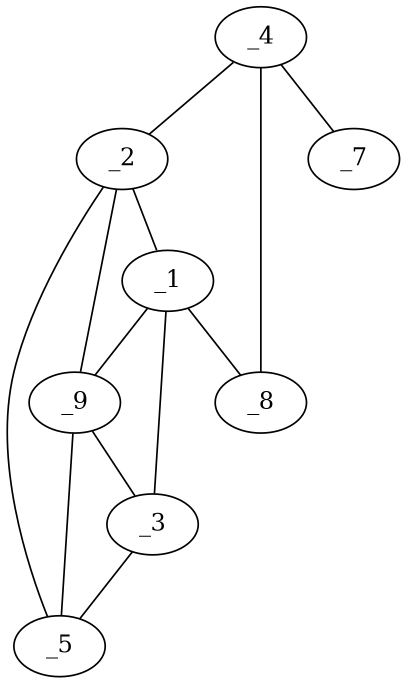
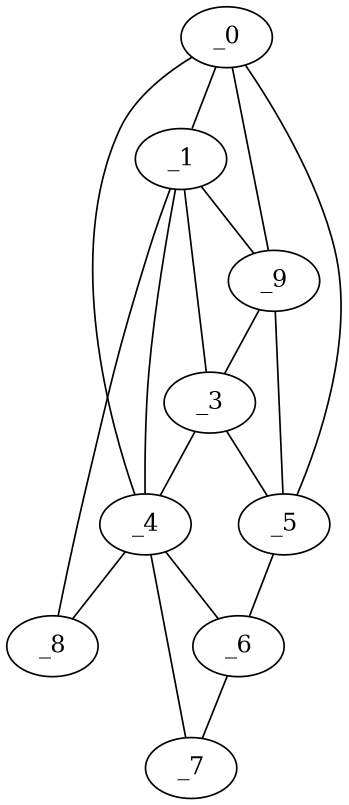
node "_2": label "_2" -> "_0"
edge "_1" -- "_4": added
edge "_3" -- "_4": added
node "_6": added
